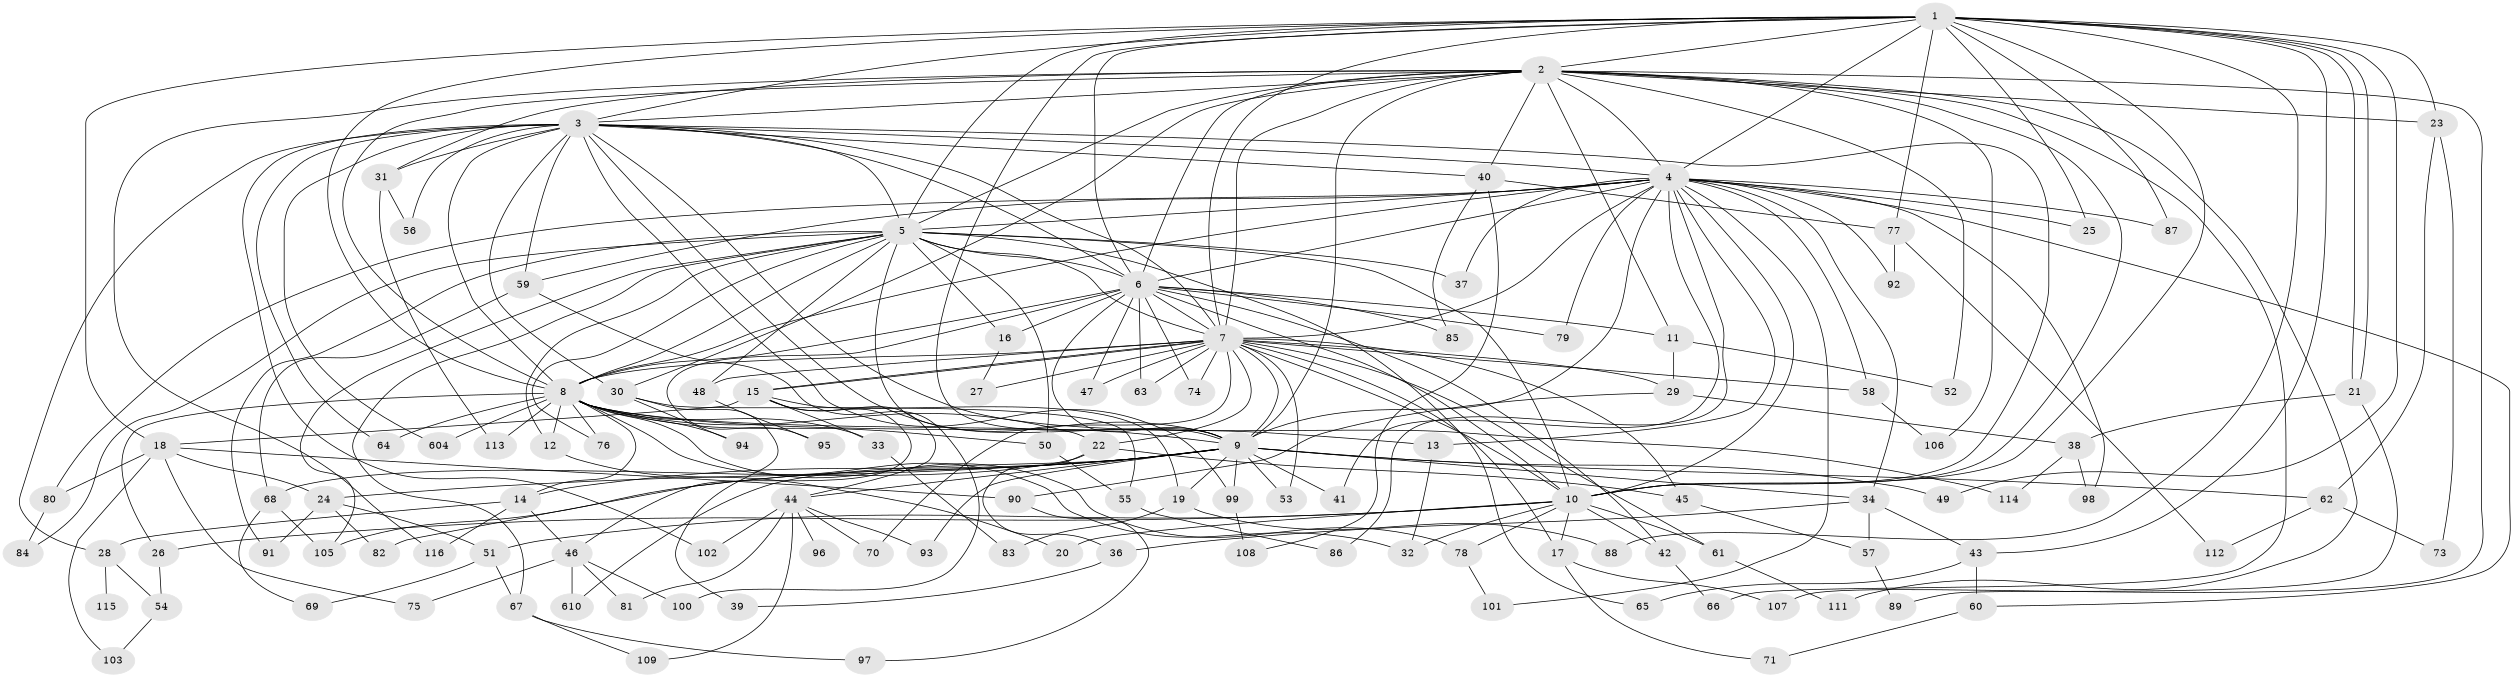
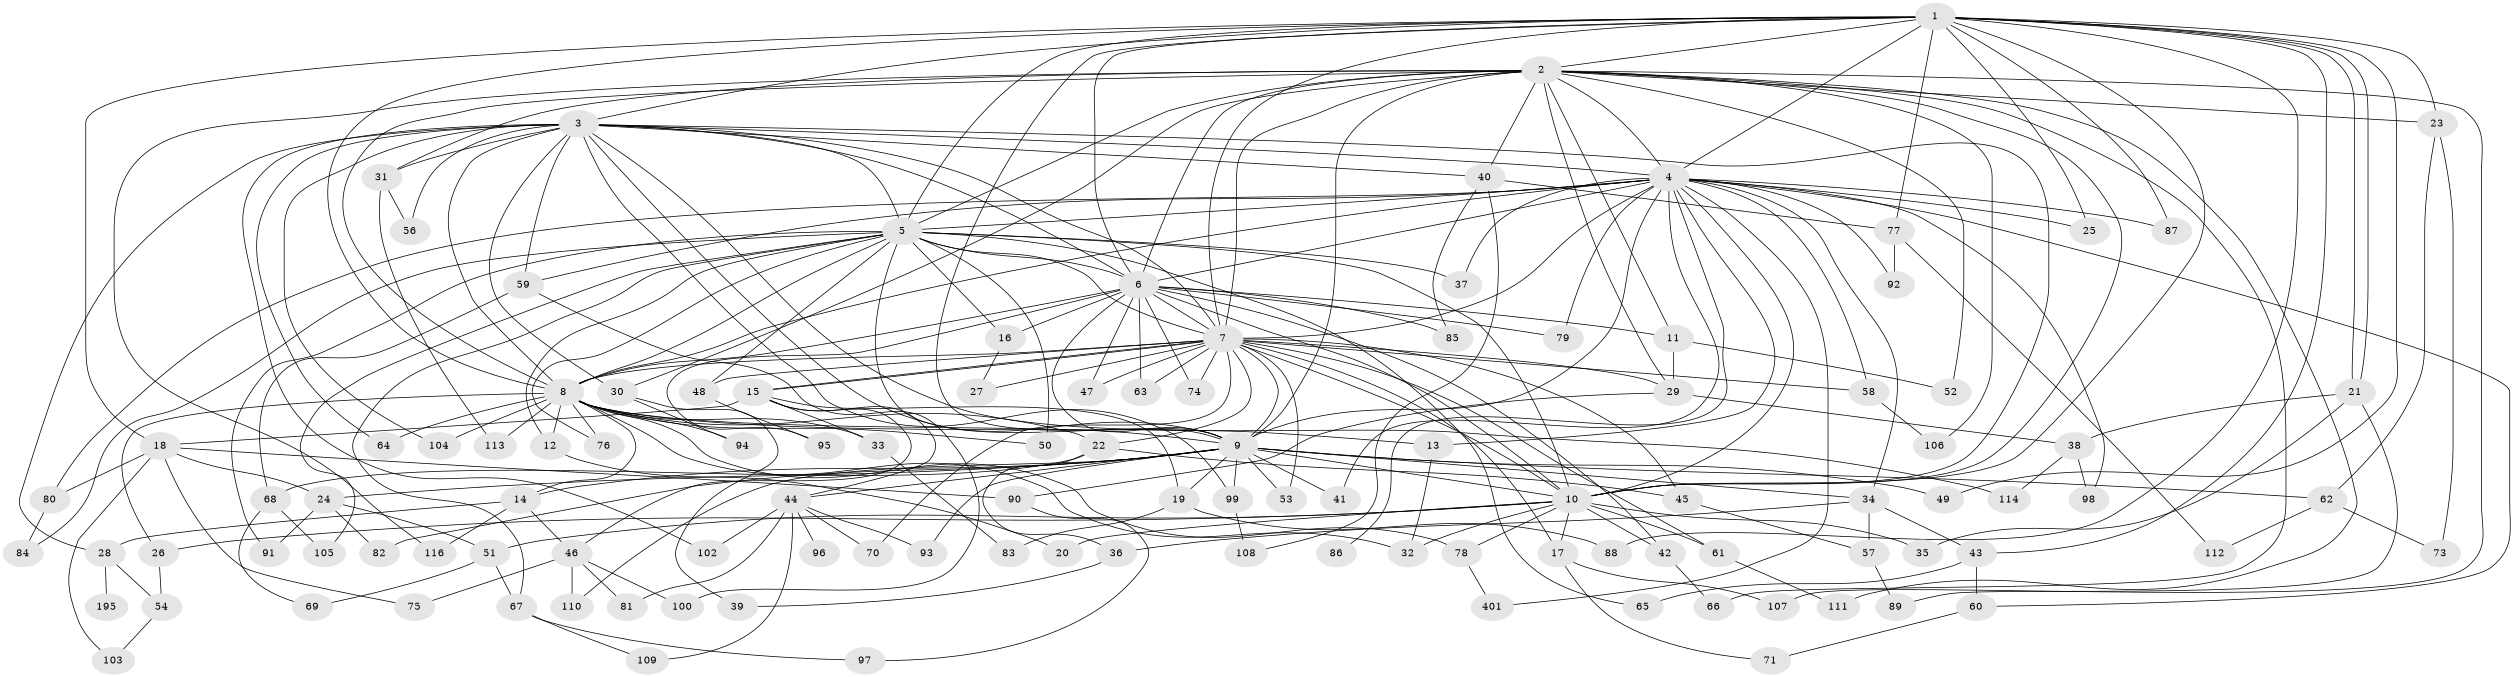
edge "2" -- "3": now "2" -- "29"
node "604": label "604" -> "104"
edge "9" -- "105": now "9" -- "10"
node "55": removed
node "35": added
node "115": label "115" -> "195"
node "610": label "610" -> "110"
node "101": label "101" -> "401"
